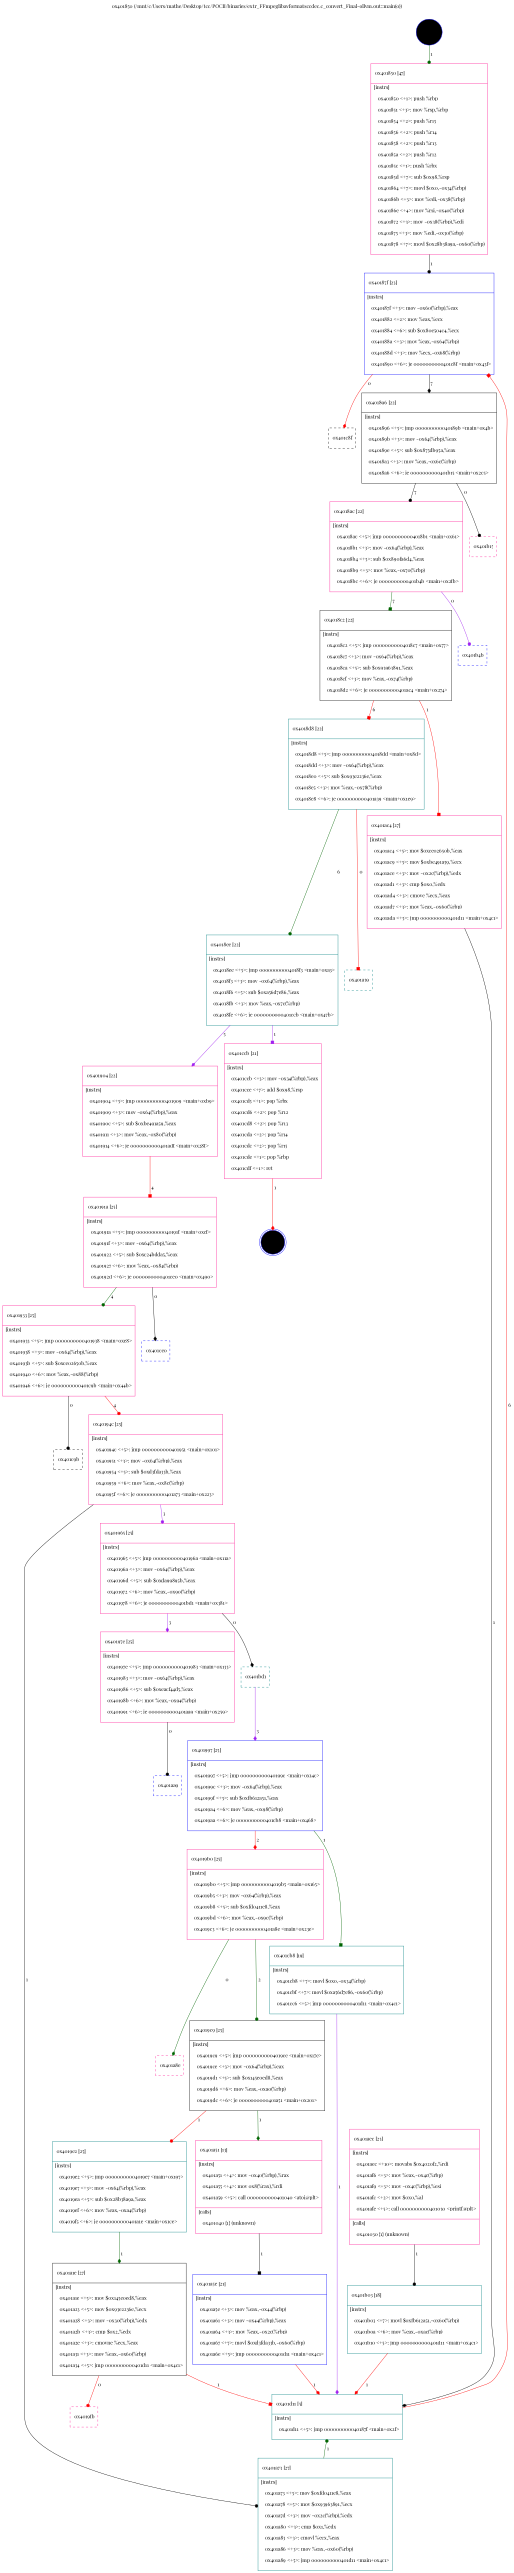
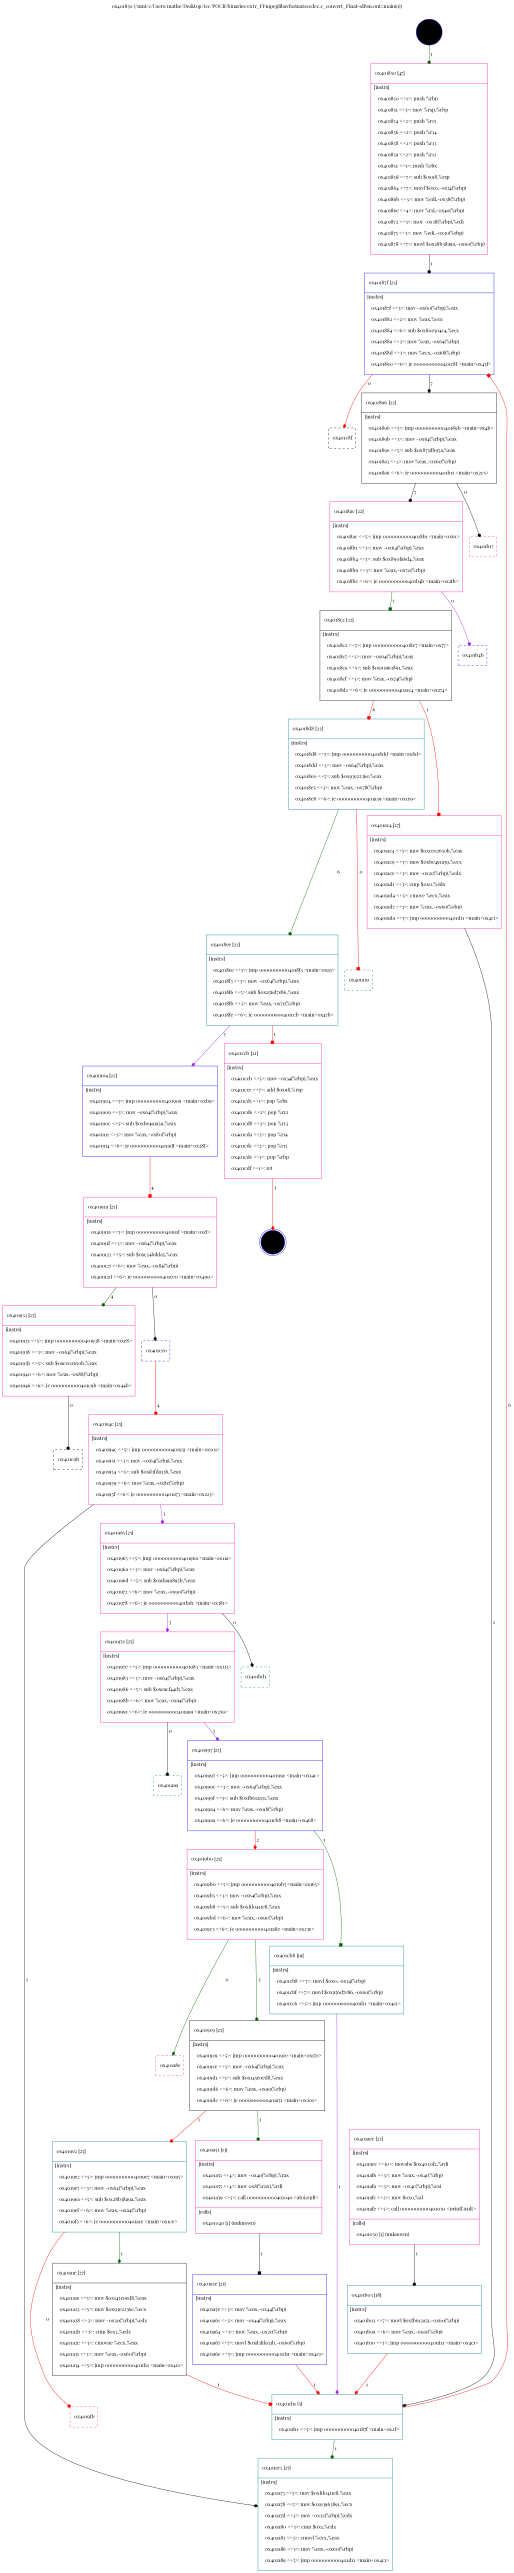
edge "0x4018ee [22]" -> "0x401ccb [21]": color purple -> red
node "0x401904 [22]": color deeppink -> blue
edge "0x401933 [25]" -> "0x40194c [25]": now "0x401ce0" -> "0x40194c [25]"
edge "0x401bd1" -> "0x401997 [25]": now "0x40197e [25]" -> "0x401997 [25]"
node "0x401aa9": color blue -> teal
edge "0x40194c [25]" -> "0x401a73 [27]": arrowhead dot -> diamond
edge "0x4019c9 [25]" -> "0x401a51 [13]": arrowhead diamond -> dot
edge "0x401a1e [27]" -> "0x4019fb": now "0x4019e2 [25]" -> "0x4019fb"
edge "0x401a73 [27]" -> "0x401d11 [5]": reversed
